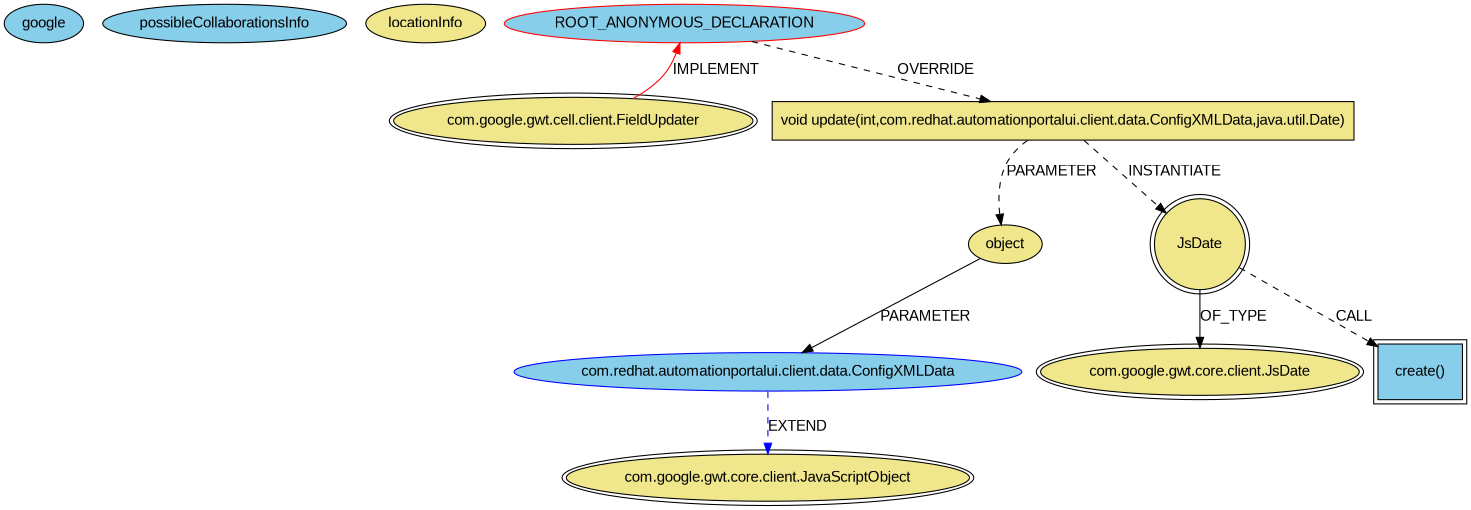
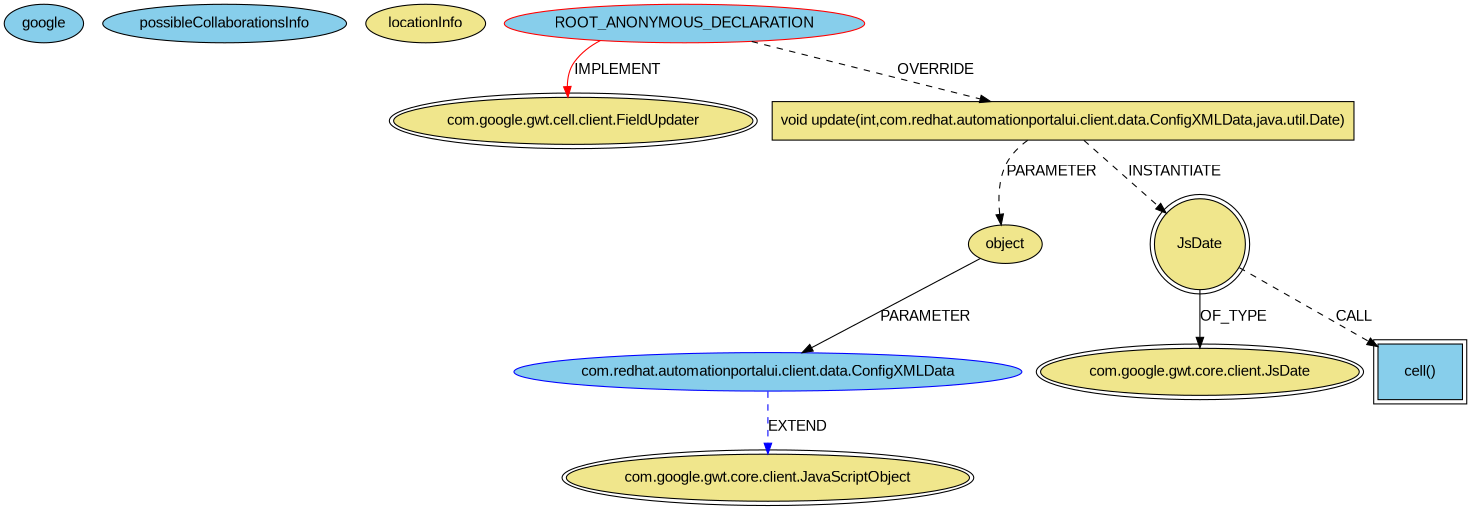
edge "com.google.gwt.cell.client.FieldUpdater" -> "ROOT_ANONYMOUS_DECLARATION": reversed
node "create()": label "create()" -> "cell()"
